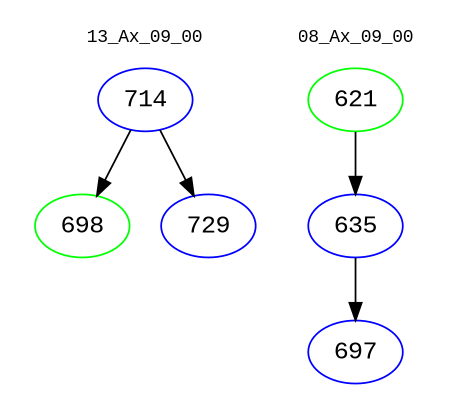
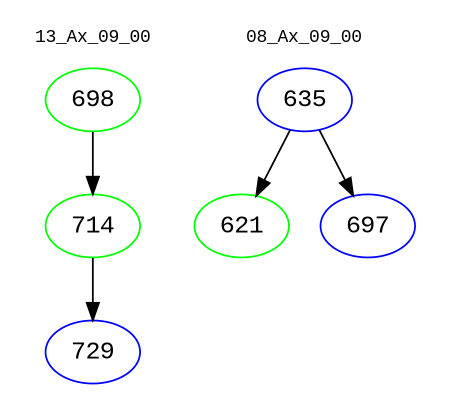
node "714": color blue -> green
edge "621" -> "635": reversed
edge "714" -> "698": reversed
